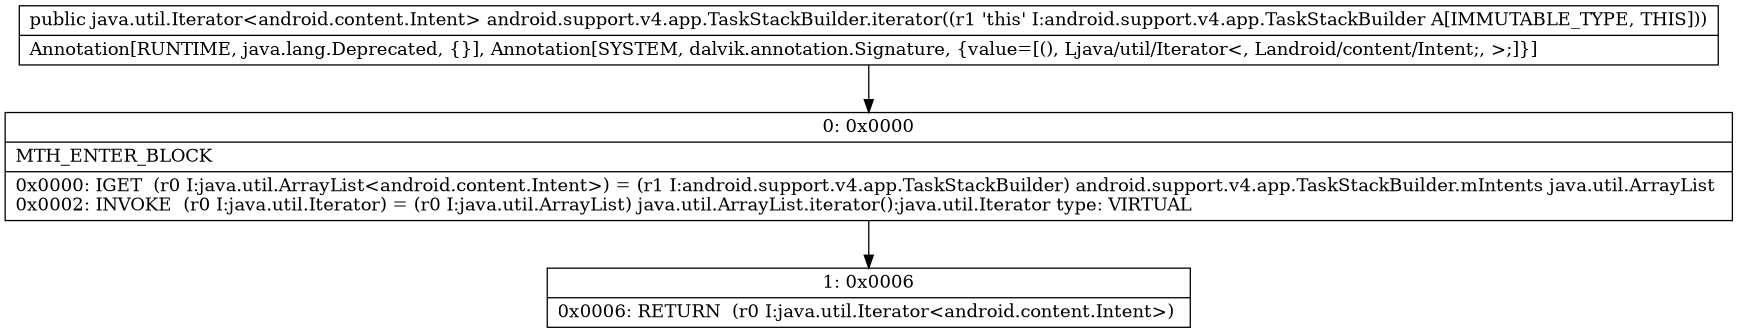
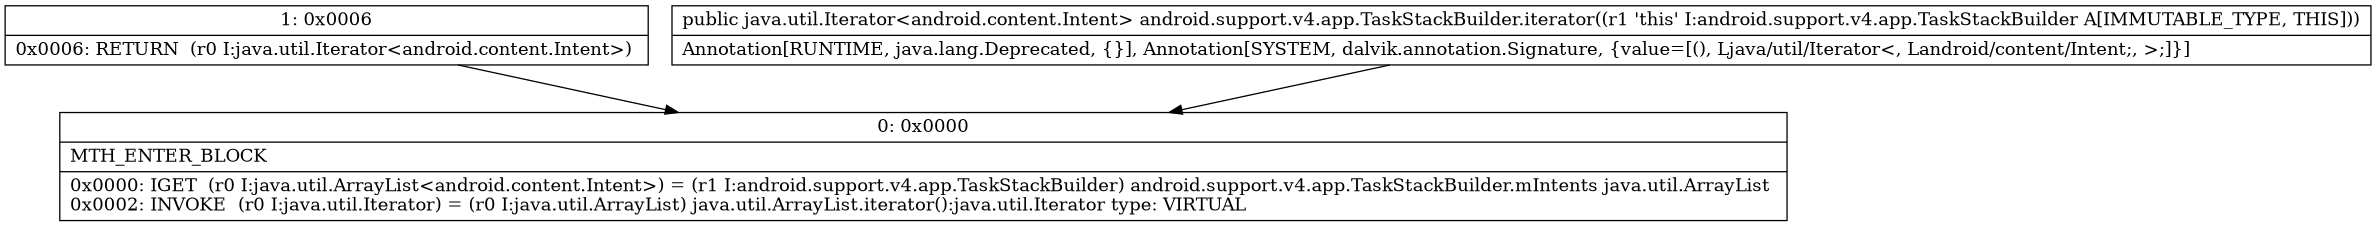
edge "0: 0x0000" -> "1: 0x0006": reversed
